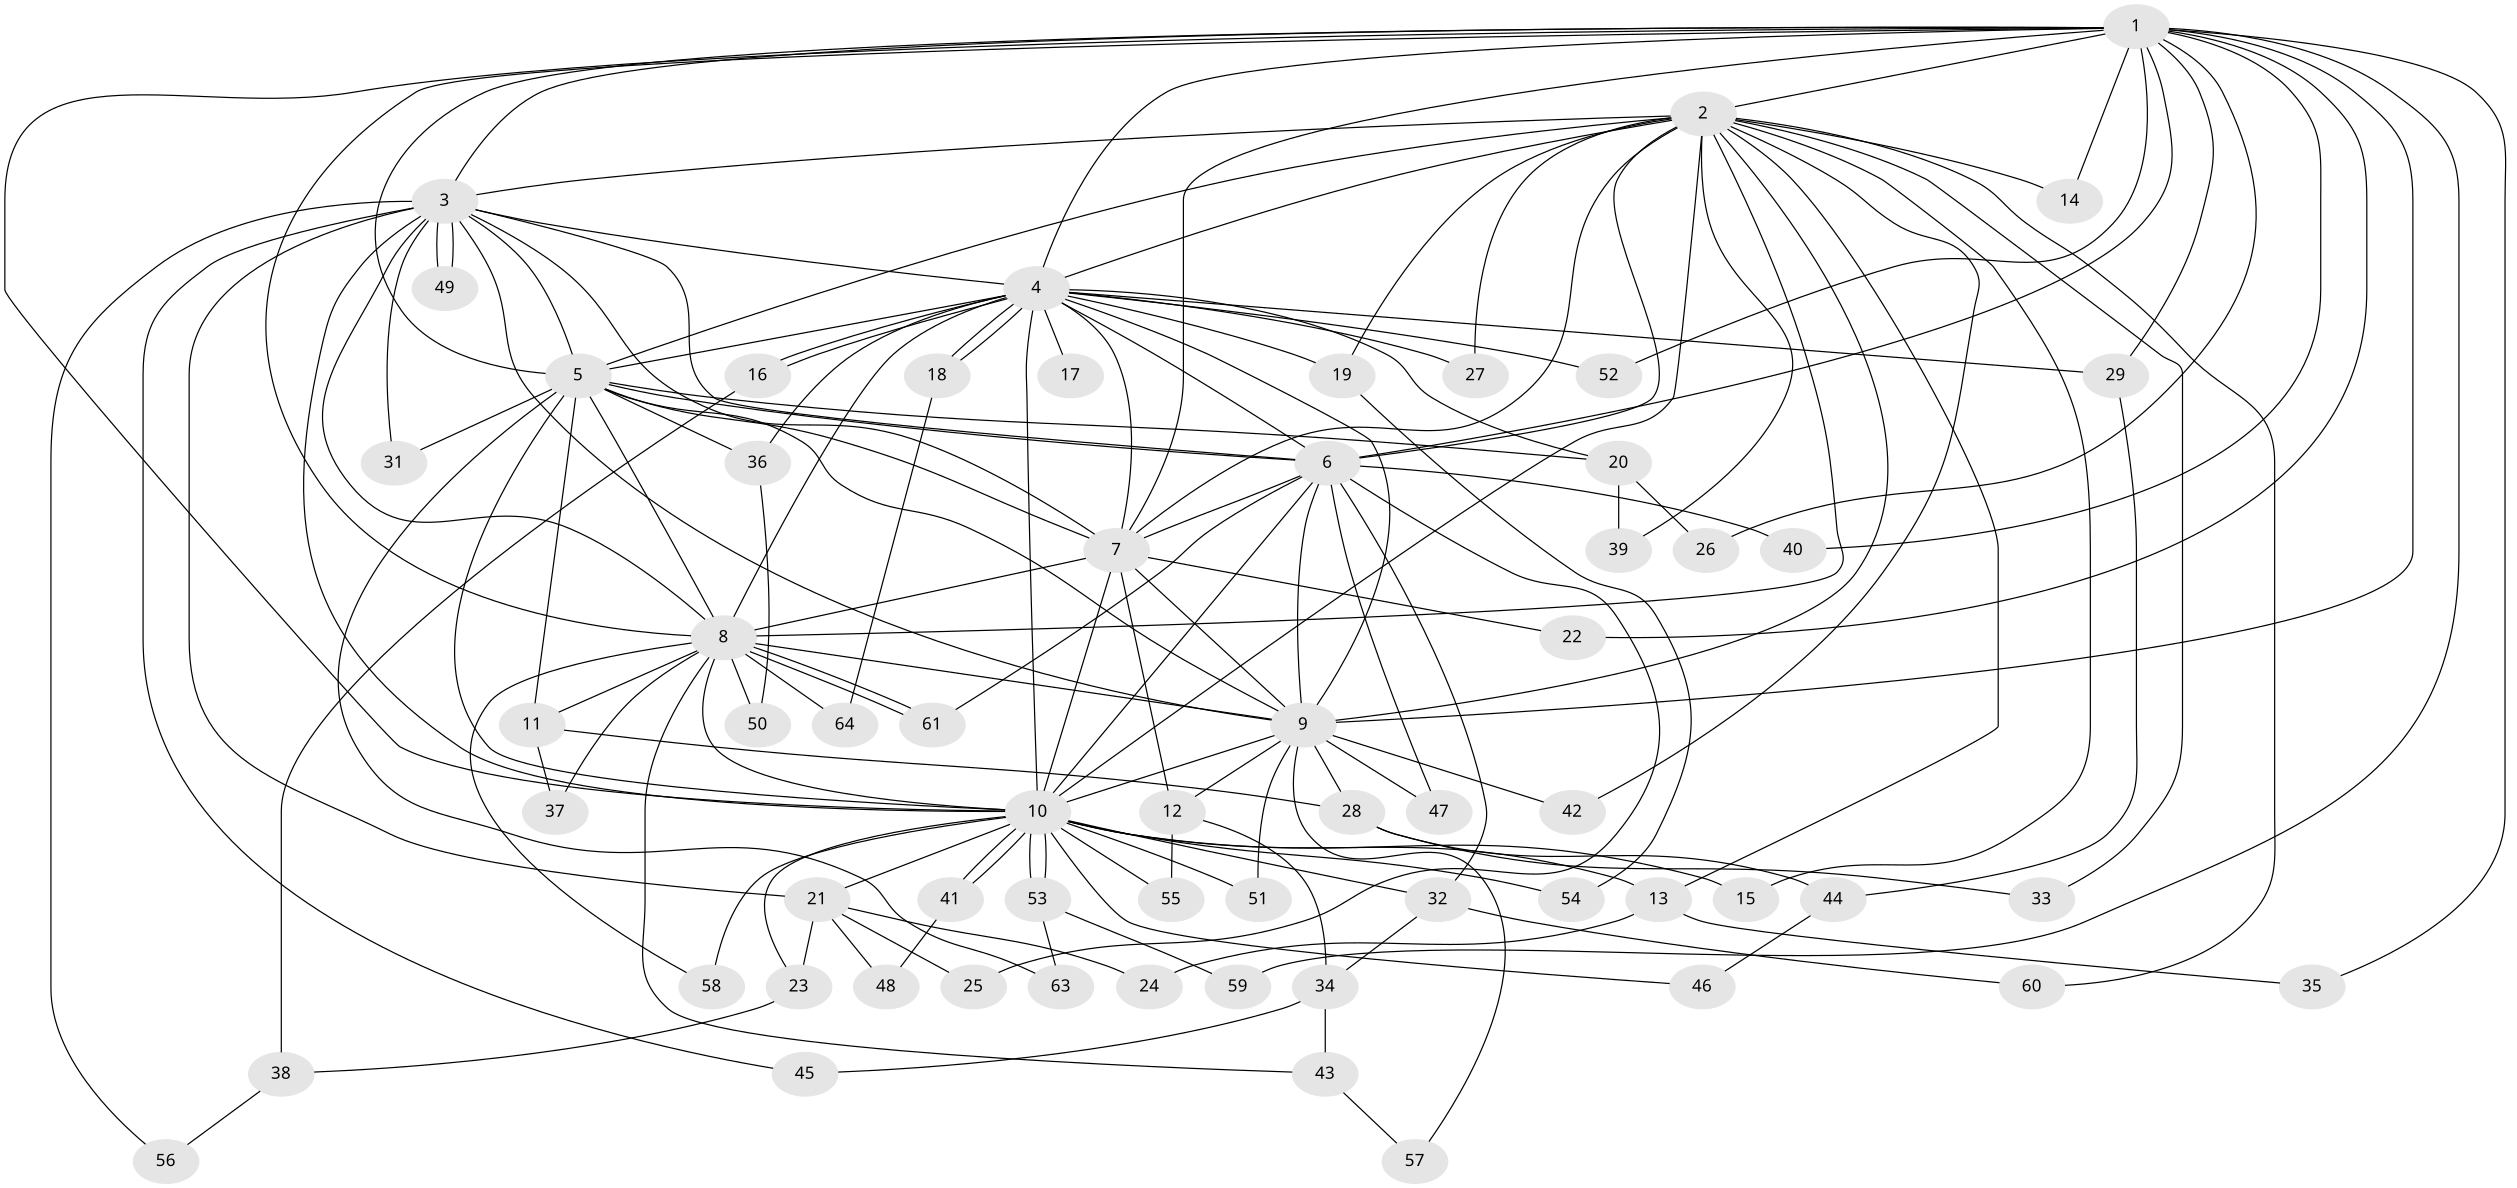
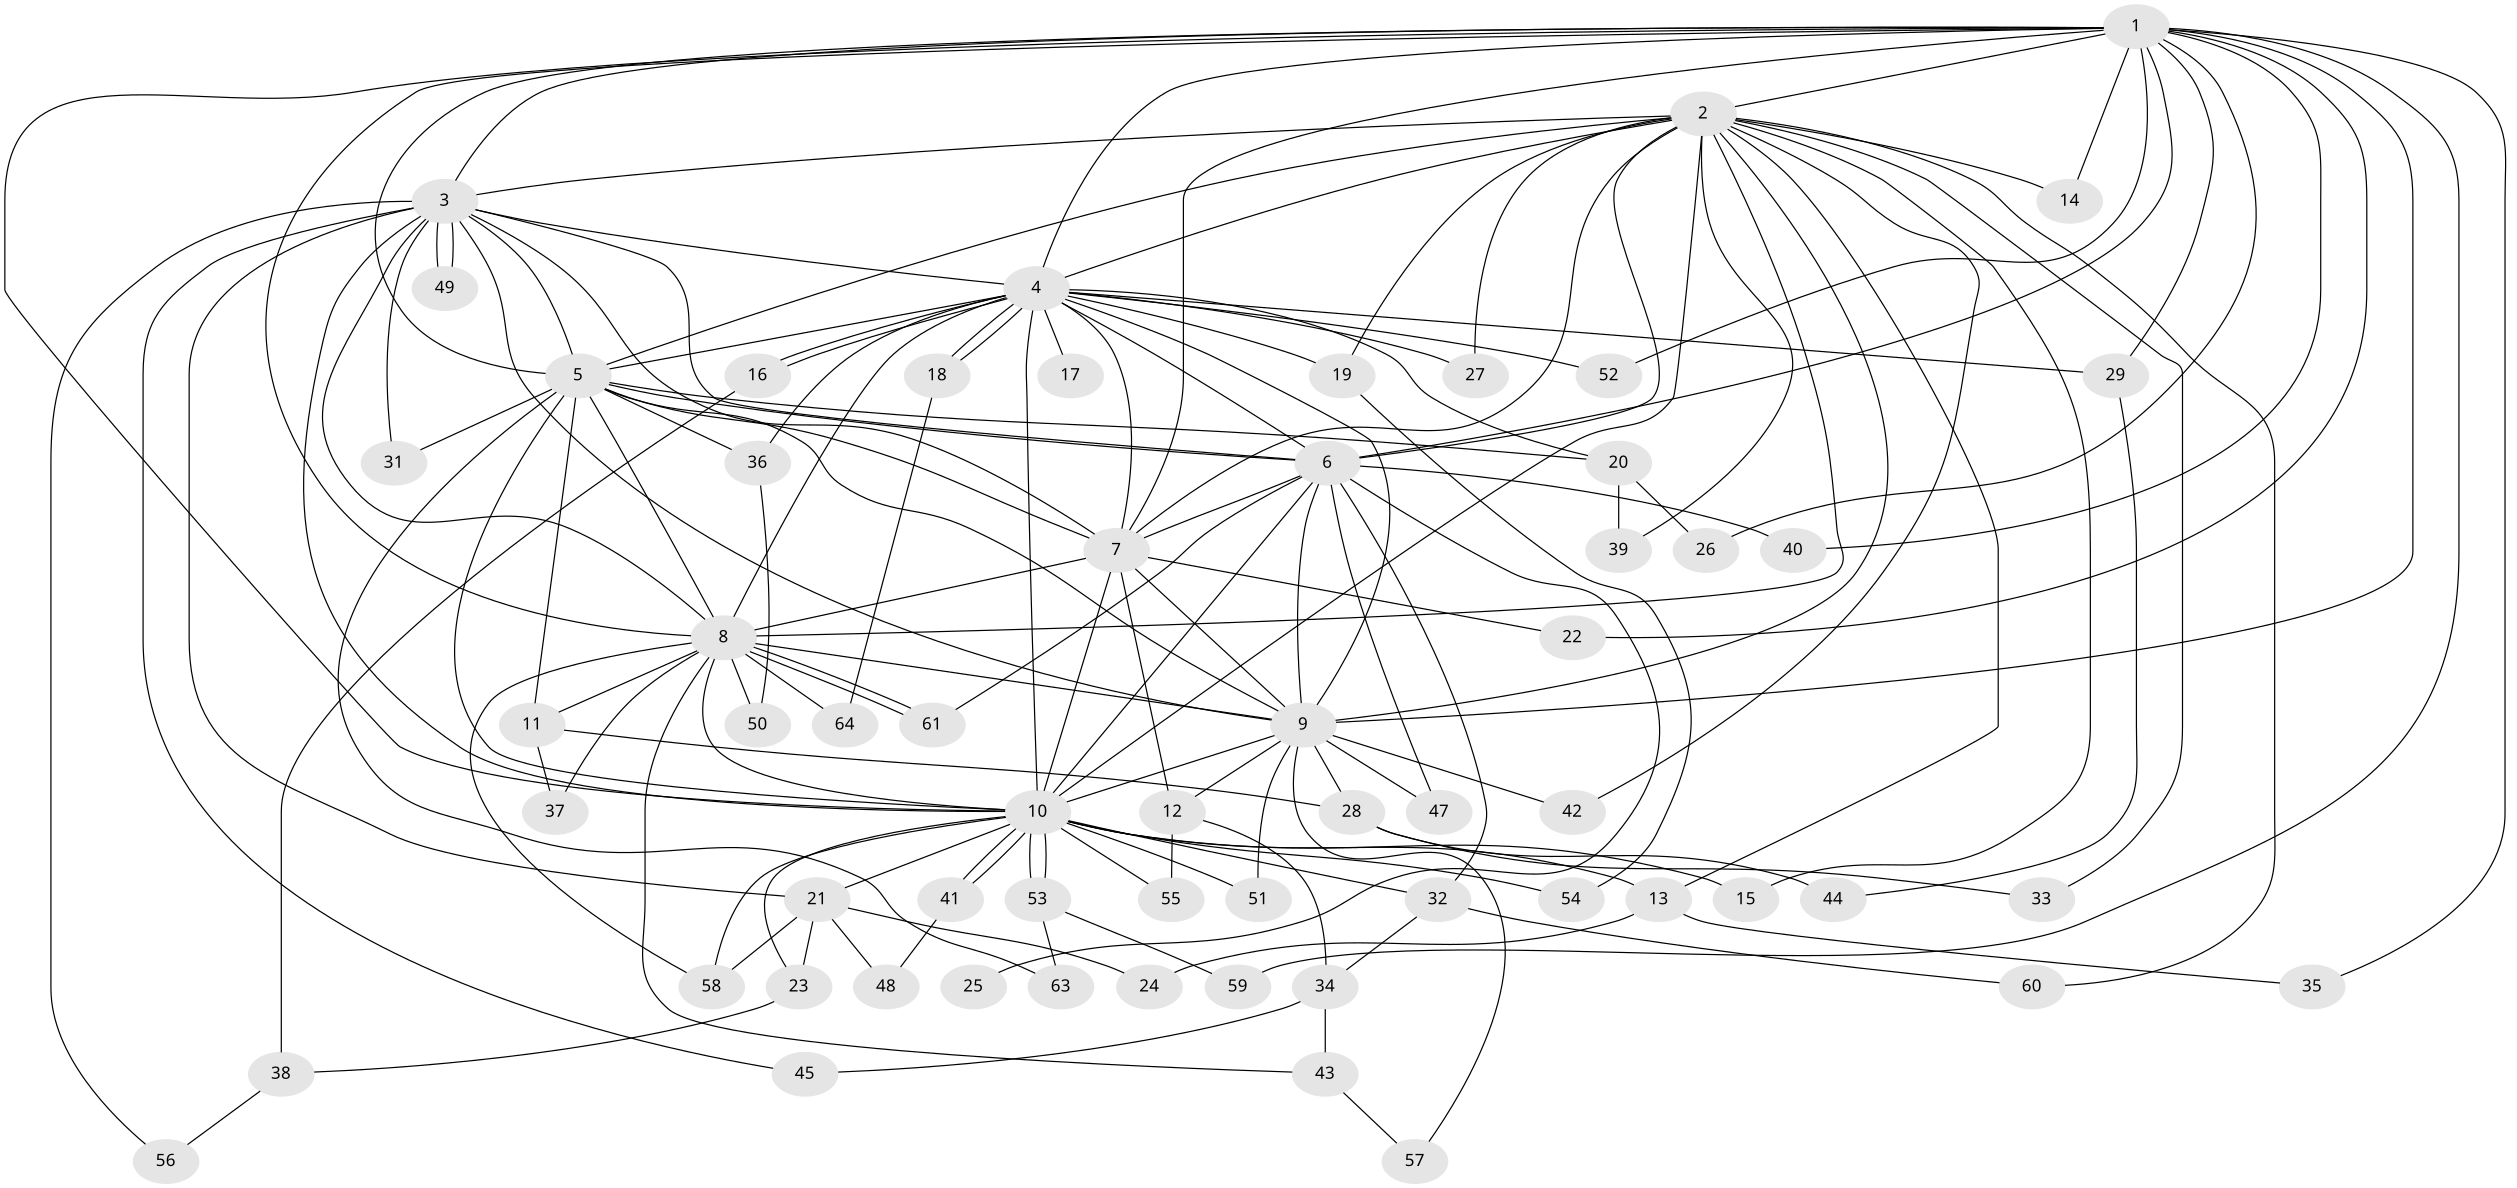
edge "21" -- "25": now "21" -- "58"
node "46": removed
